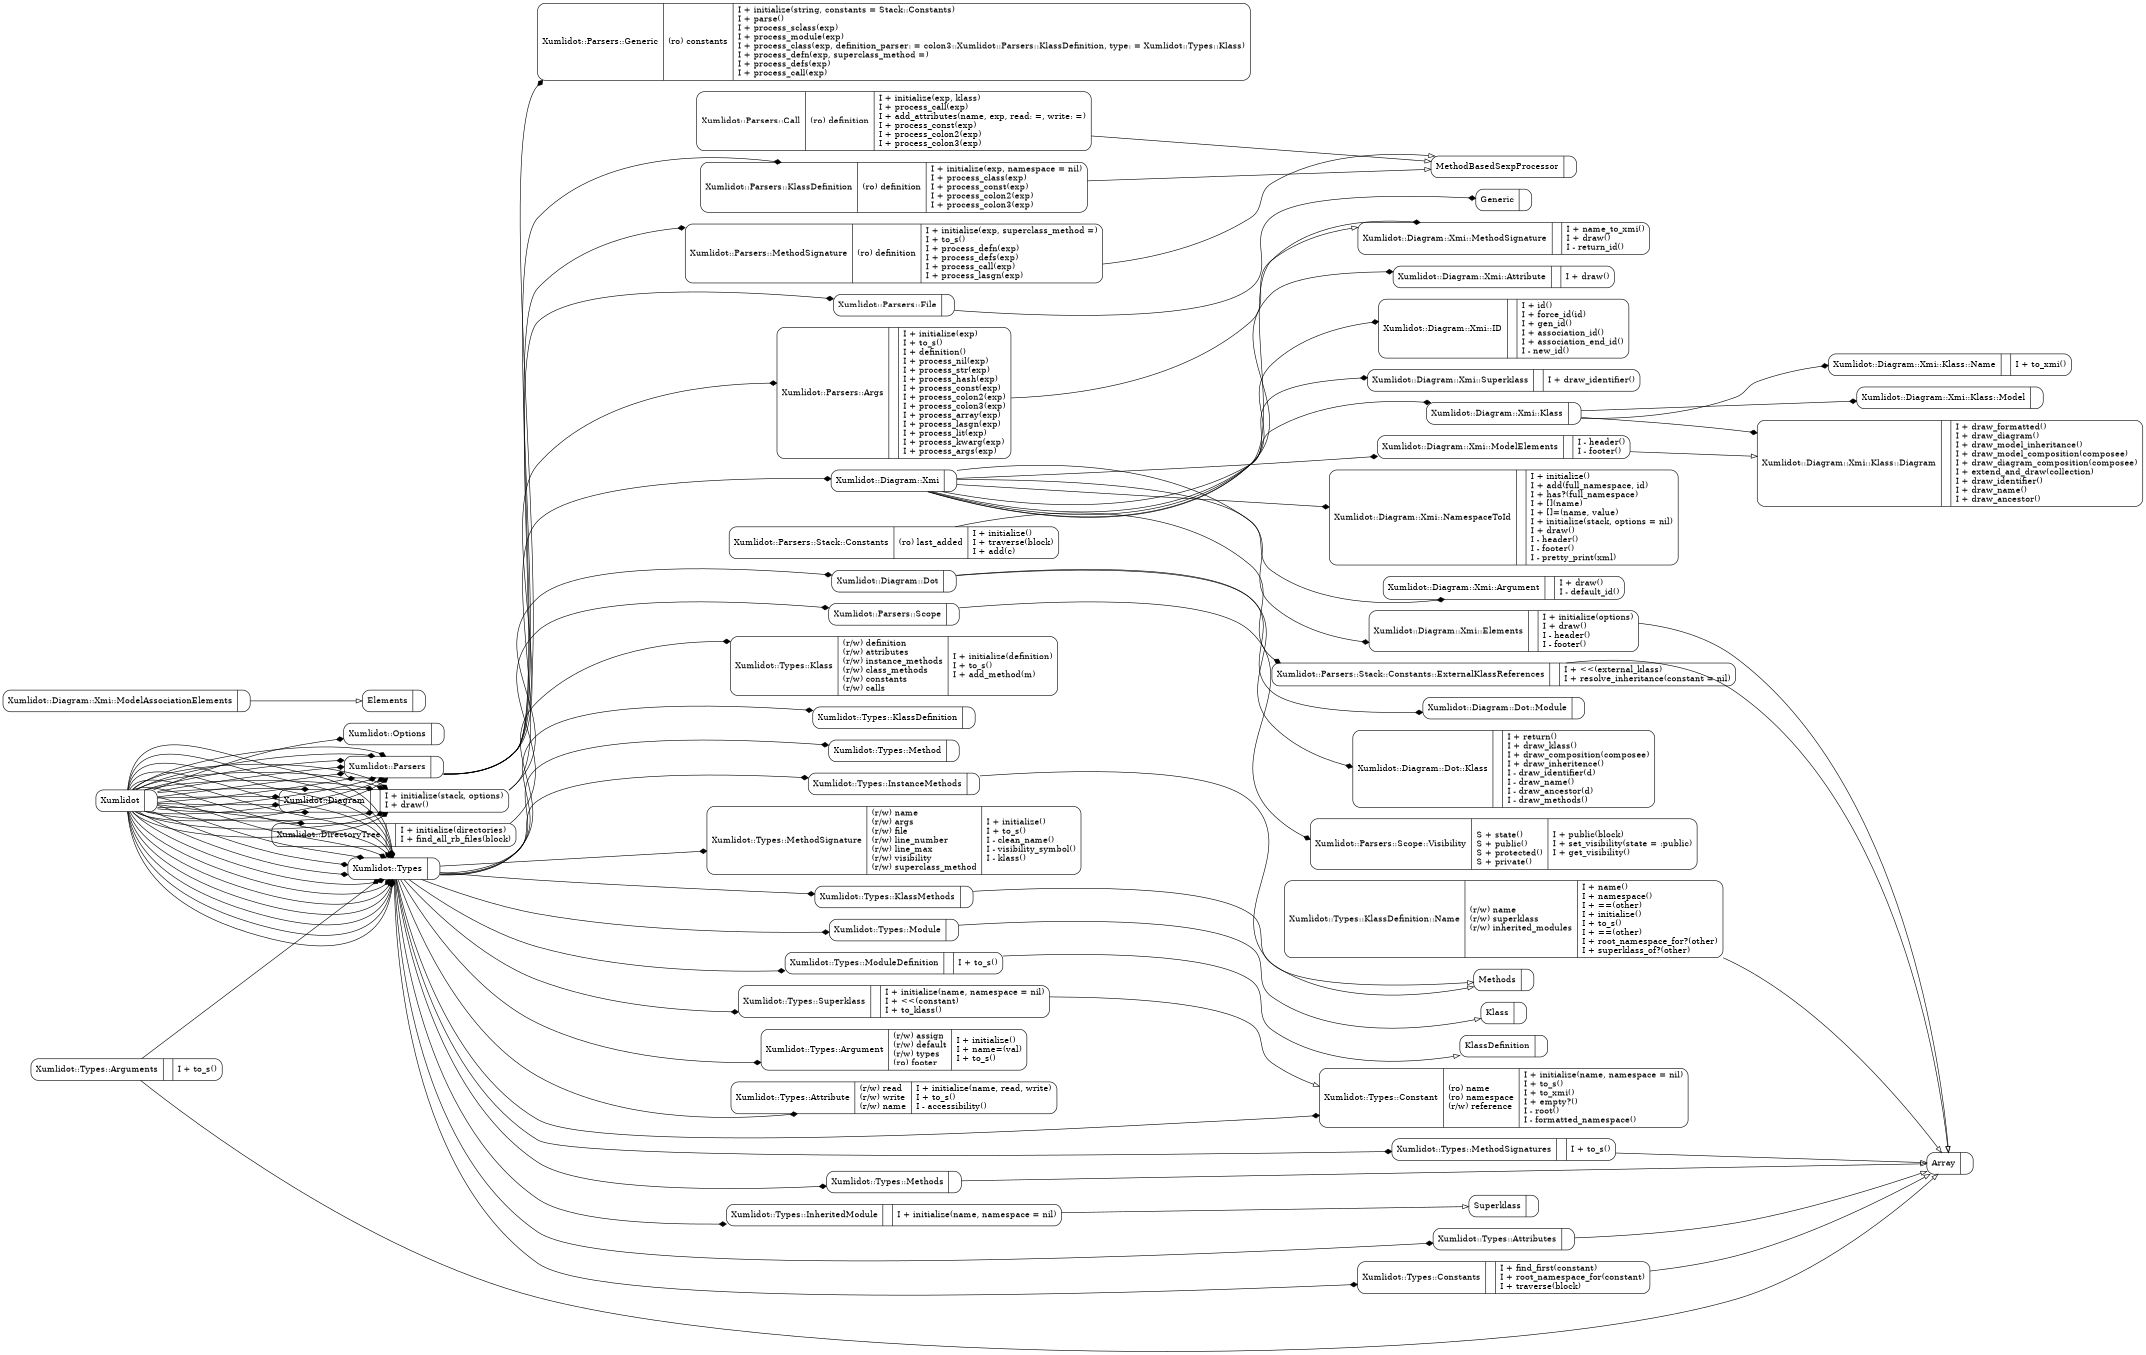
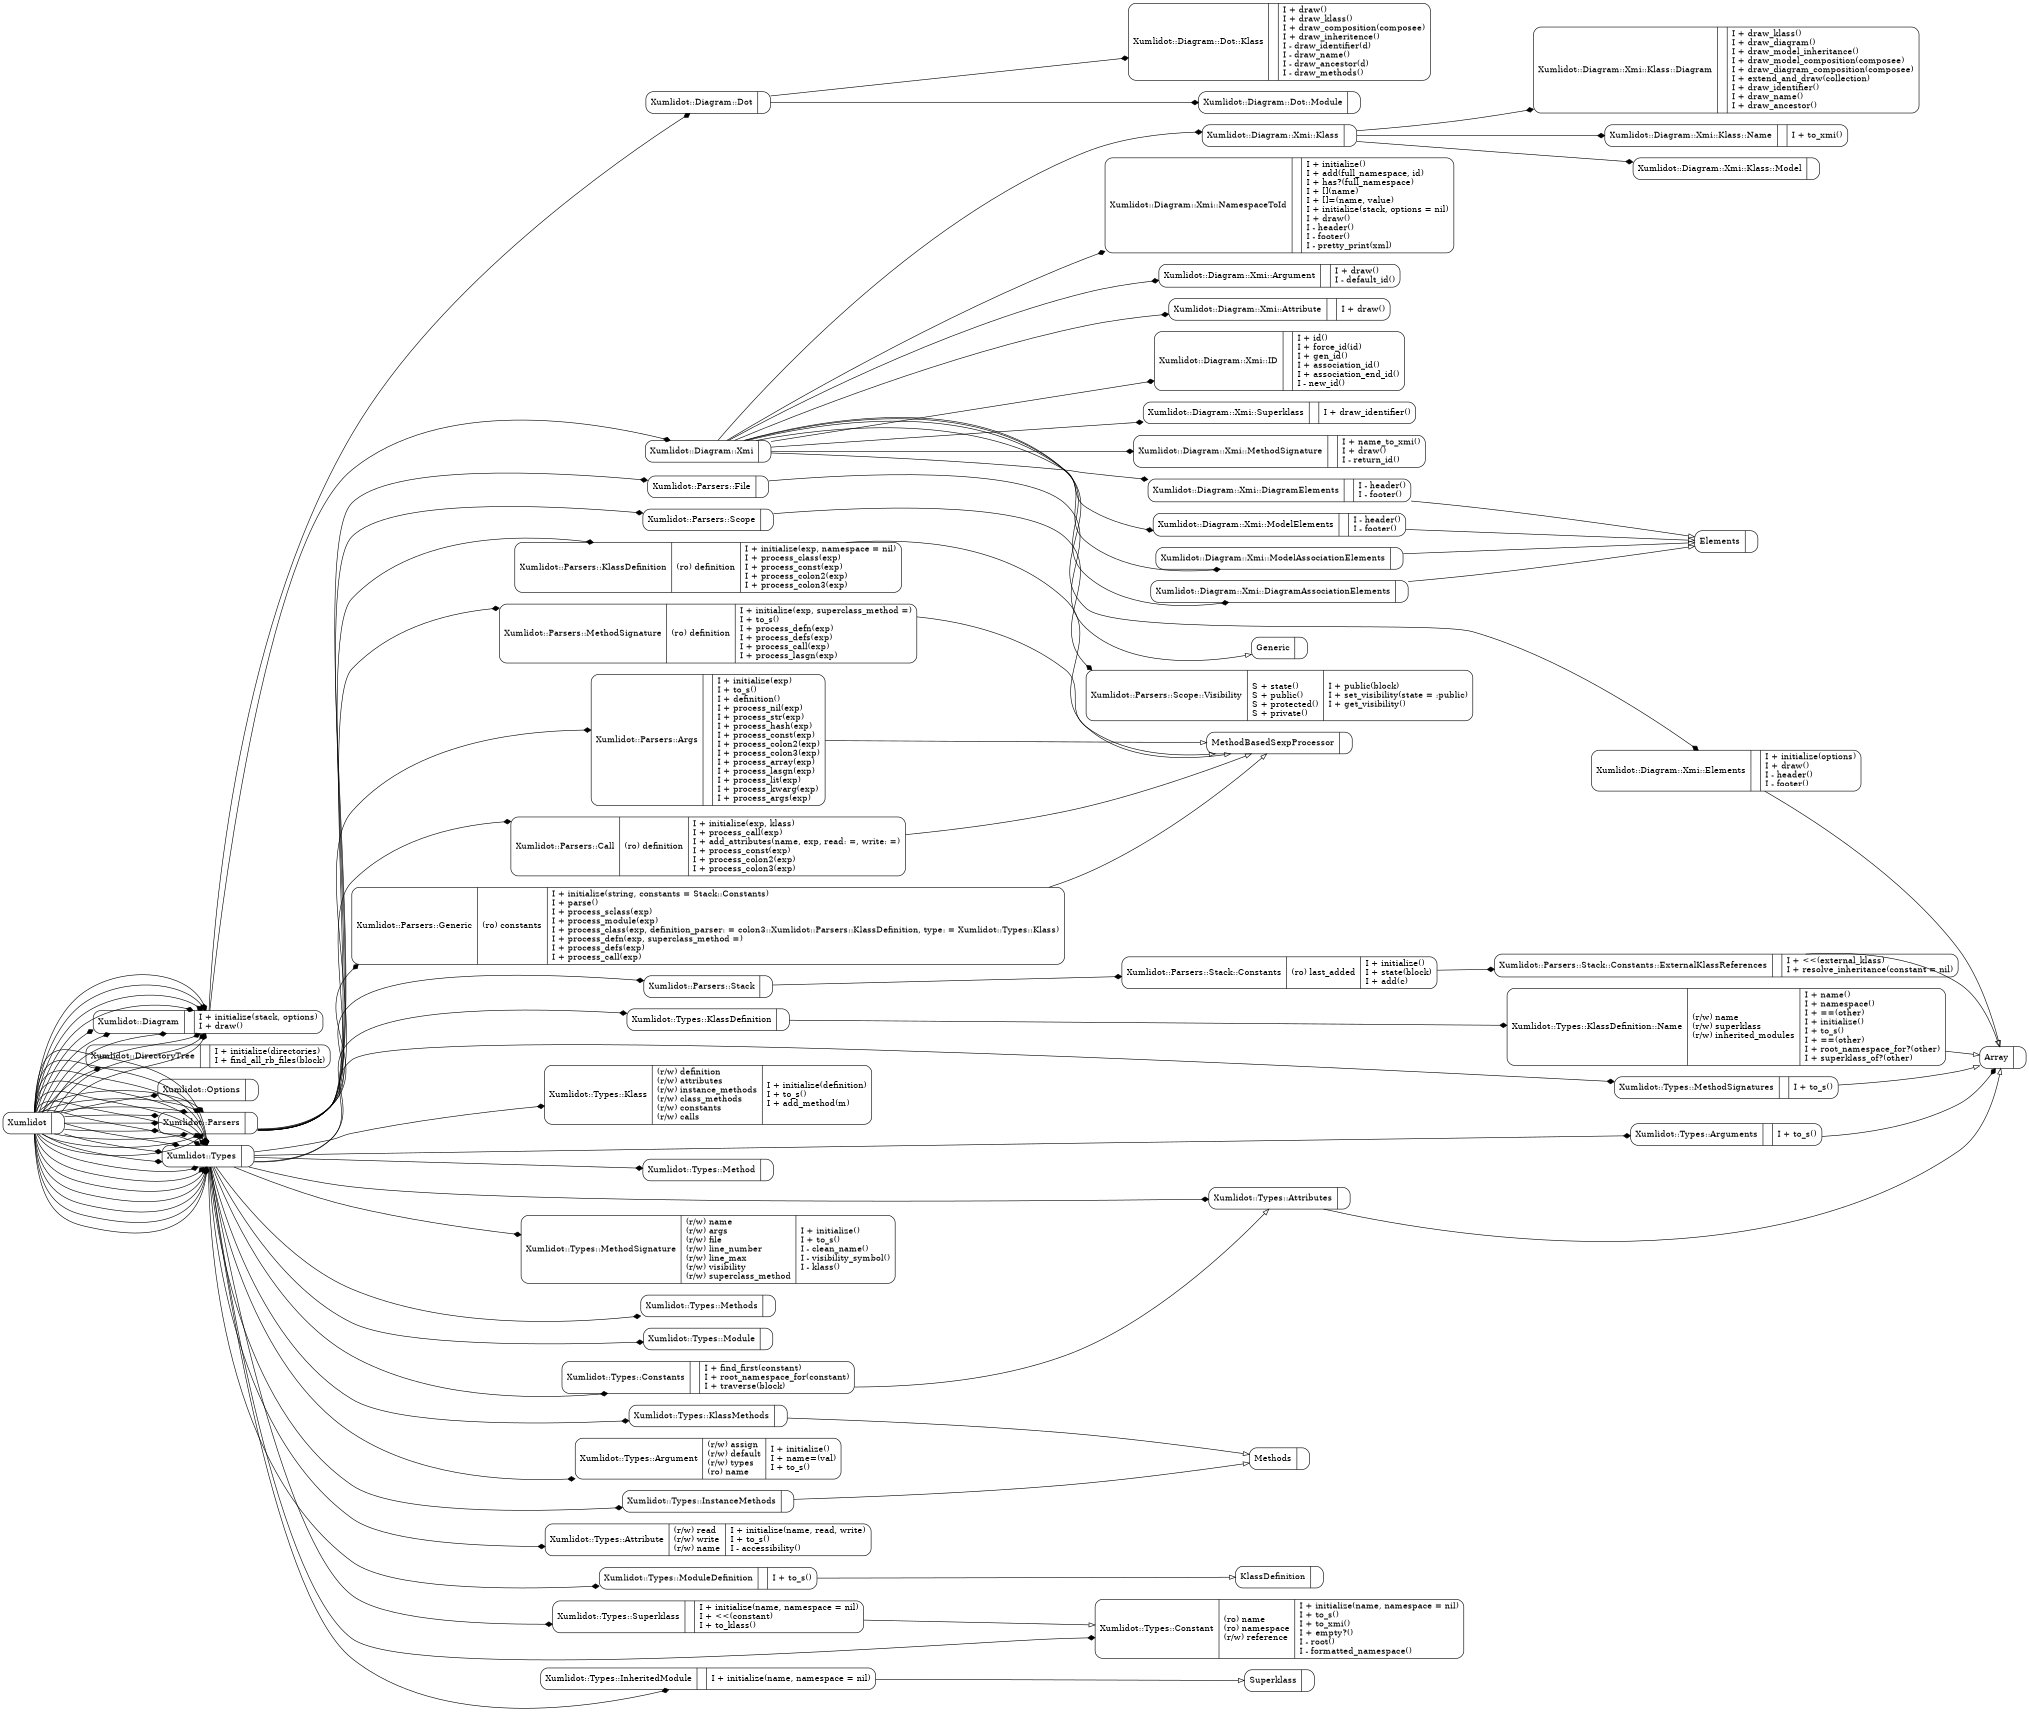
edge "Xumlidot::Parsers::File" -> "Generic": arrowhead diamond -> empty
edge "Xumlidot::Parsers::Args" -> "Xumlidot::Diagram::Xmi::MethodSignature": now "Xumlidot::Parsers::Args" -> "MethodBasedSexpProcessor"
node "Xumlidot::Diagram::Xmi::Klass::Diagram": text "I + draw_formatted()" -> "I + draw_klass()"
edge "Xumlidot::Diagram::Xmi::ModelElements" -> "Xumlidot::Diagram::Xmi::Klass::Diagram": now "Xumlidot::Diagram::Xmi::ModelElements" -> "Elements"
node "Xumlidot::Diagram::Xmi::DiagramElements": added
edge "Xumlidot::Diagram::Xmi" -> "Xumlidot::Diagram::Xmi::ModelAssociationElements": added
node "Xumlidot::Parsers::Stack::Constants": text "I + traverse(block)" -> "I + state(block)"
node "Xumlidot::Diagram::Xmi::DiagramAssociationElements": added
edge "Xumlidot::DirectoryTree" -> "Xumlidot::Parsers::Scope": now "Xumlidot::Parsers" -> "Xumlidot::Parsers::Scope"
node "Xumlidot::Diagram::Dot::Klass": text "I + return()" -> "I + draw()"
edge "Xumlidot::Parsers::Generic" -> "MethodBasedSexpProcessor": added
edge "Xumlidot::Parsers" -> "Xumlidot::Parsers::Call": added
edge "Xumlidot::Types::Arguments" -> "Xumlidot::Types": reversed
node "Xumlidot::Parsers::Stack": added
node "Klass": removed
edge "Xumlidot::Types::KlassDefinition" -> "Xumlidot::Types::KlassDefinition::Name": added
node "Xumlidot::Types::Argument": text "(ro) footer" -> "(ro) name"
edge "Xumlidot::Types::Methods" -> "Array": removed
edge "Xumlidot::Types::Constants" -> "Array": now "Xumlidot::Types::Constants" -> "Xumlidot::Types::Attributes"
edge "Xumlidot::Types::Arguments" -> "Array": arrowhead empty -> diamond
